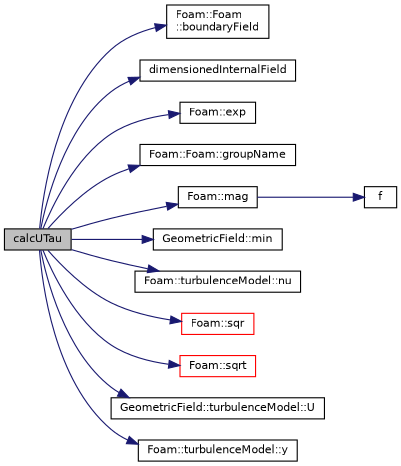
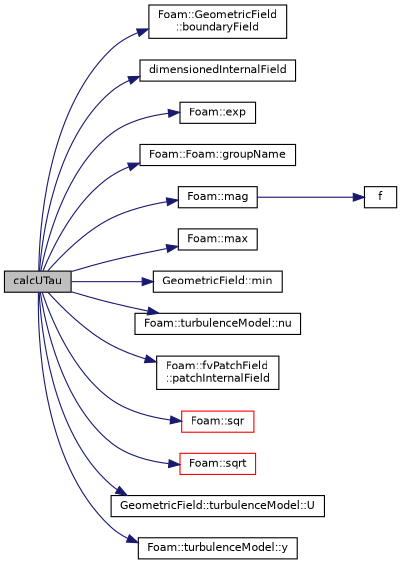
node "Foam::Foam ::boundaryField": label "Foam::Foam ::boundaryField" -> "Foam::GeometricField ::boundaryField"
node "Foam::max": added
node "Foam::fvPatchField ::patchInternalField": added
